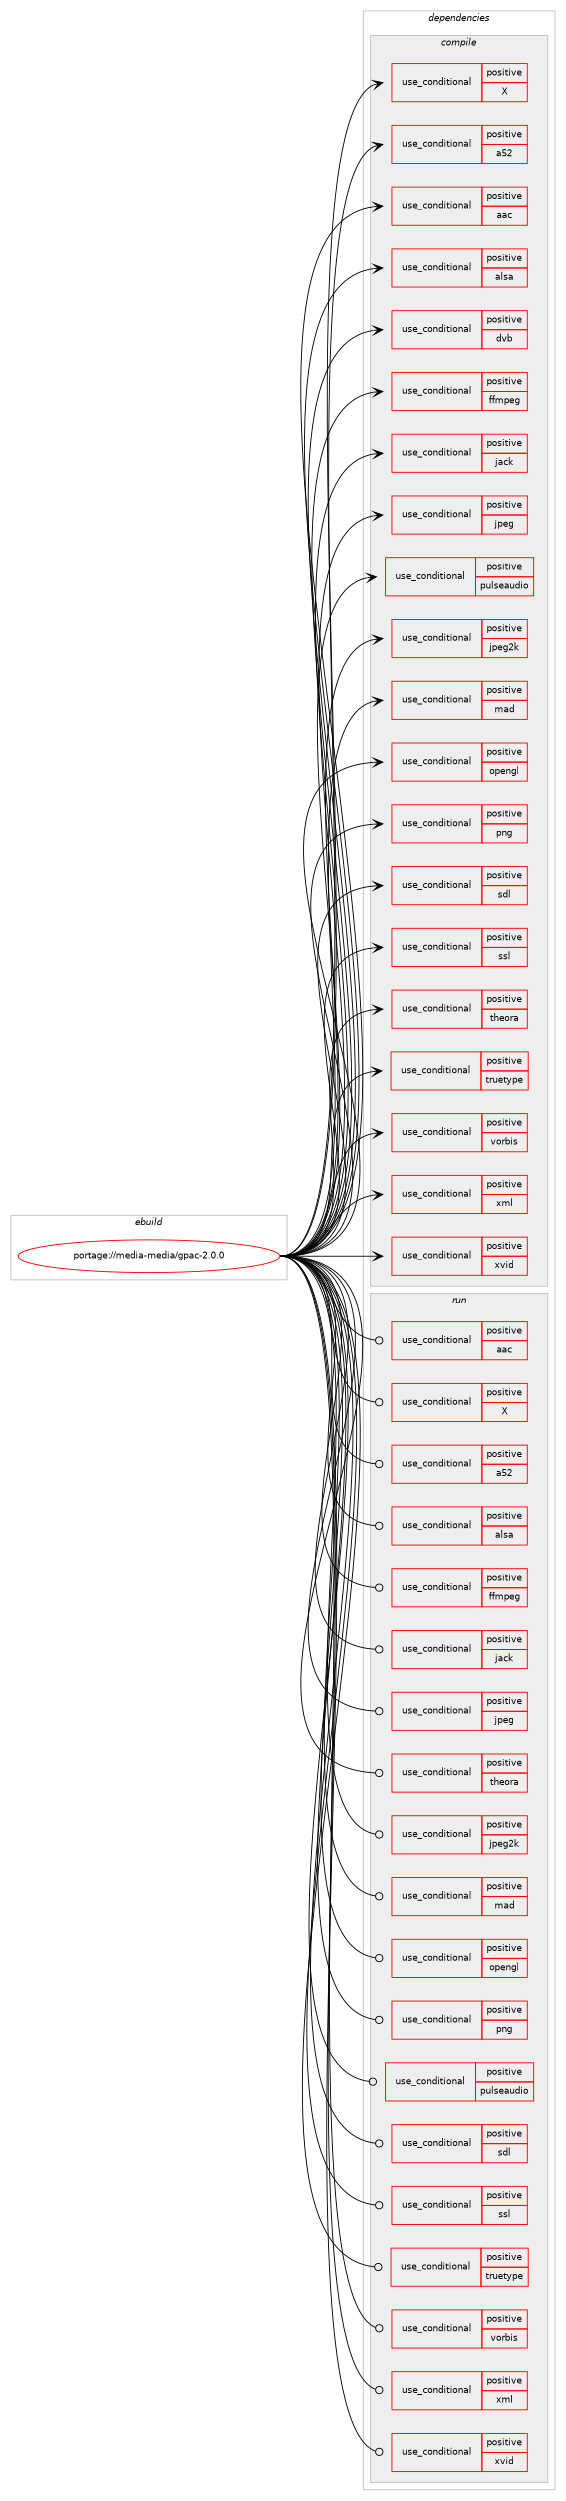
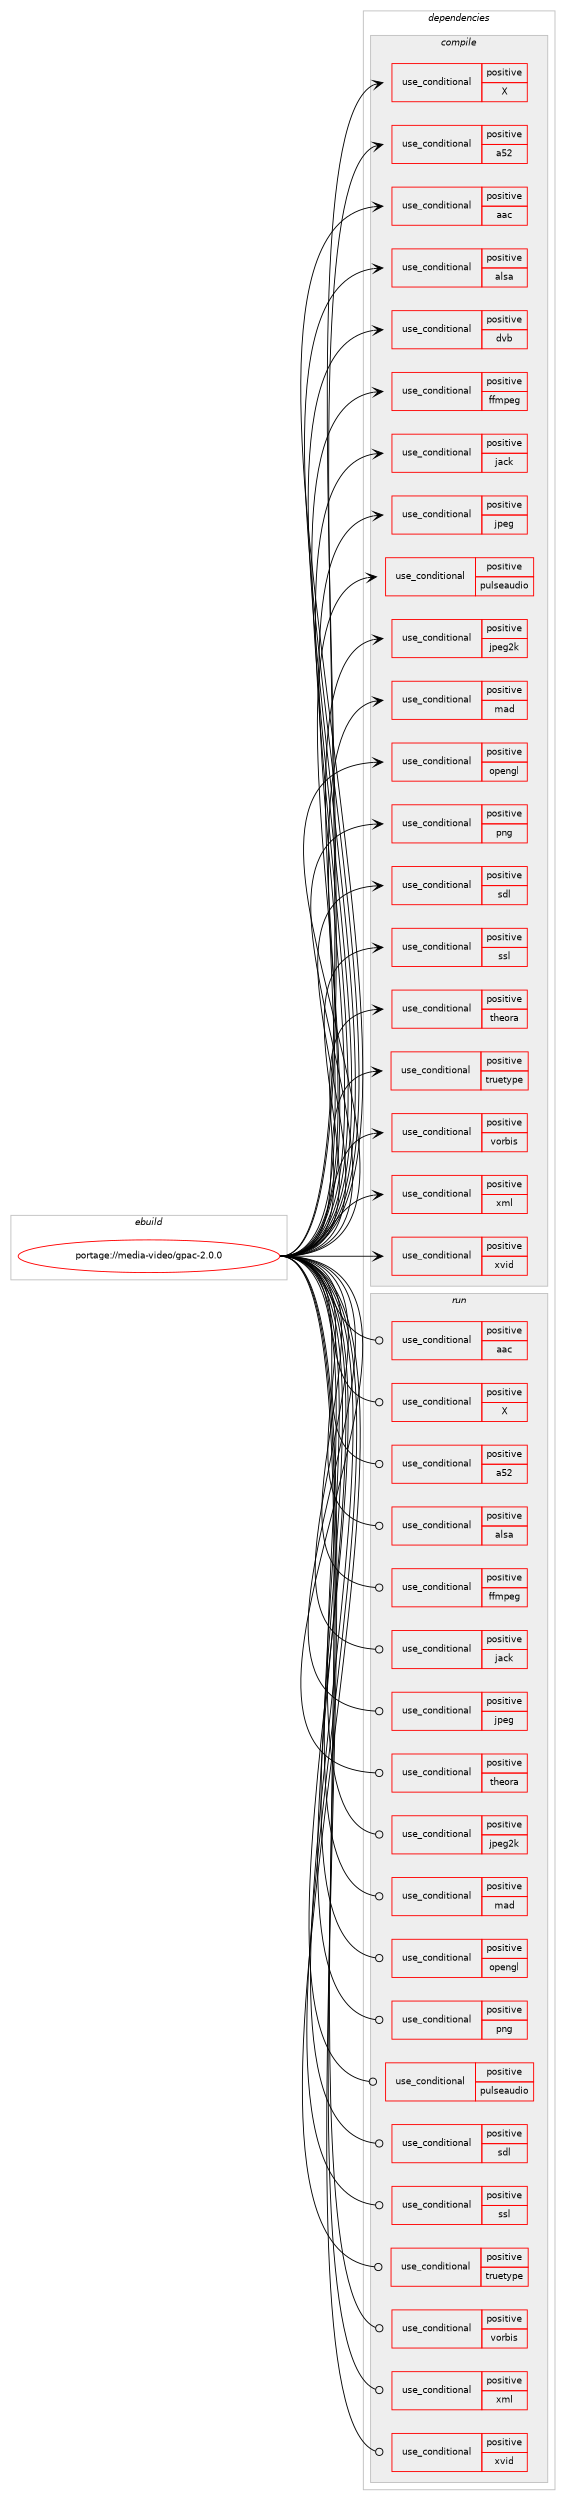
node "portage://media-media/gpac-2.0.0": label "portage://media-media/gpac-2.0.0" -> "portage://media-video/gpac-2.0.0"
